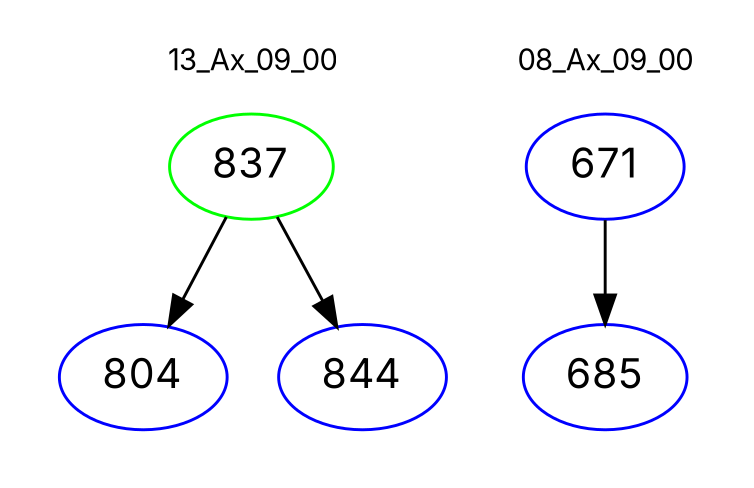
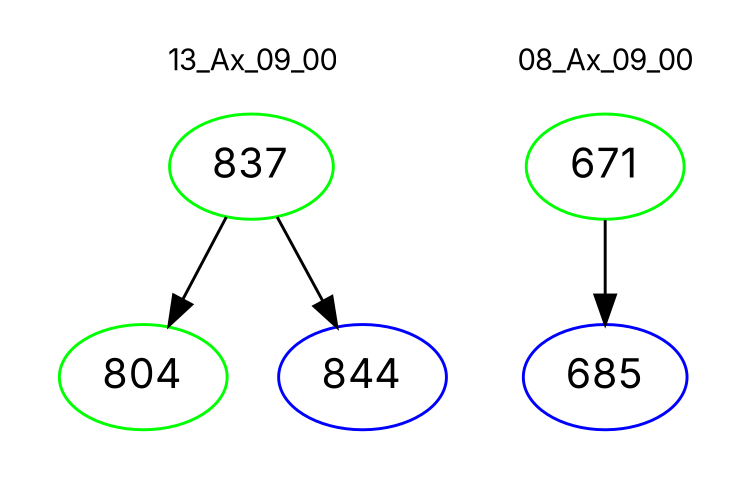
node "671": color blue -> green
node "804": color blue -> green
